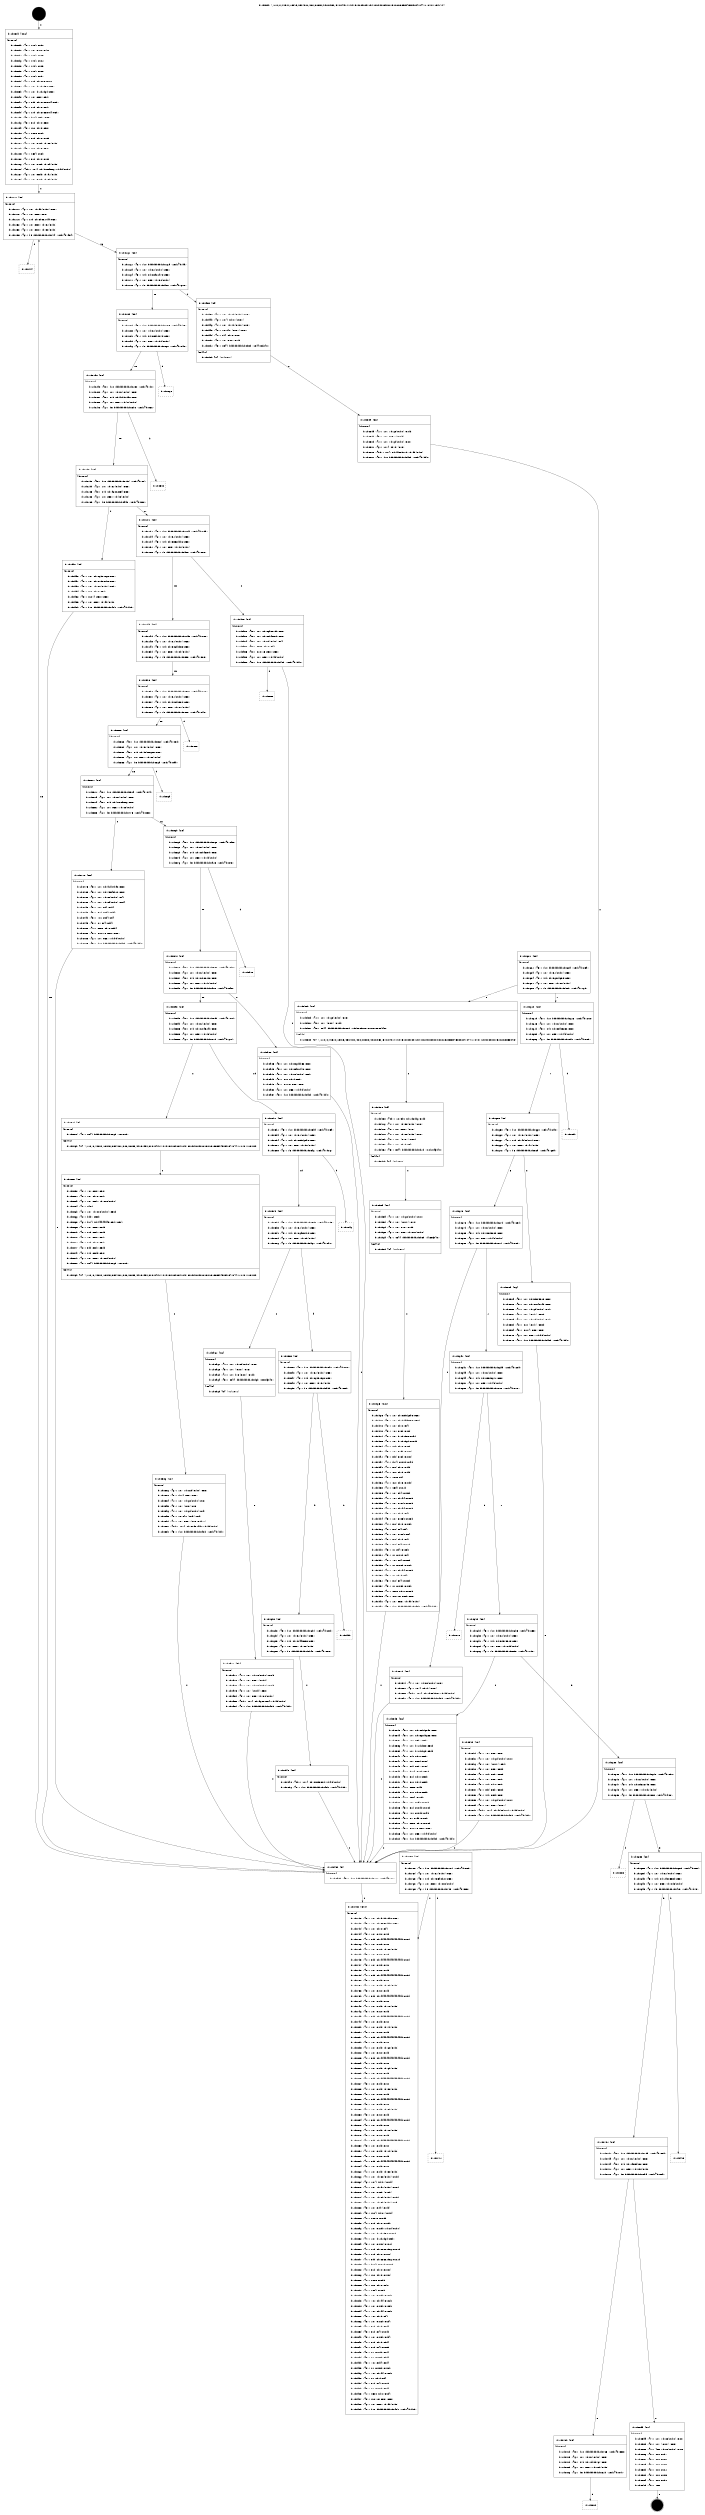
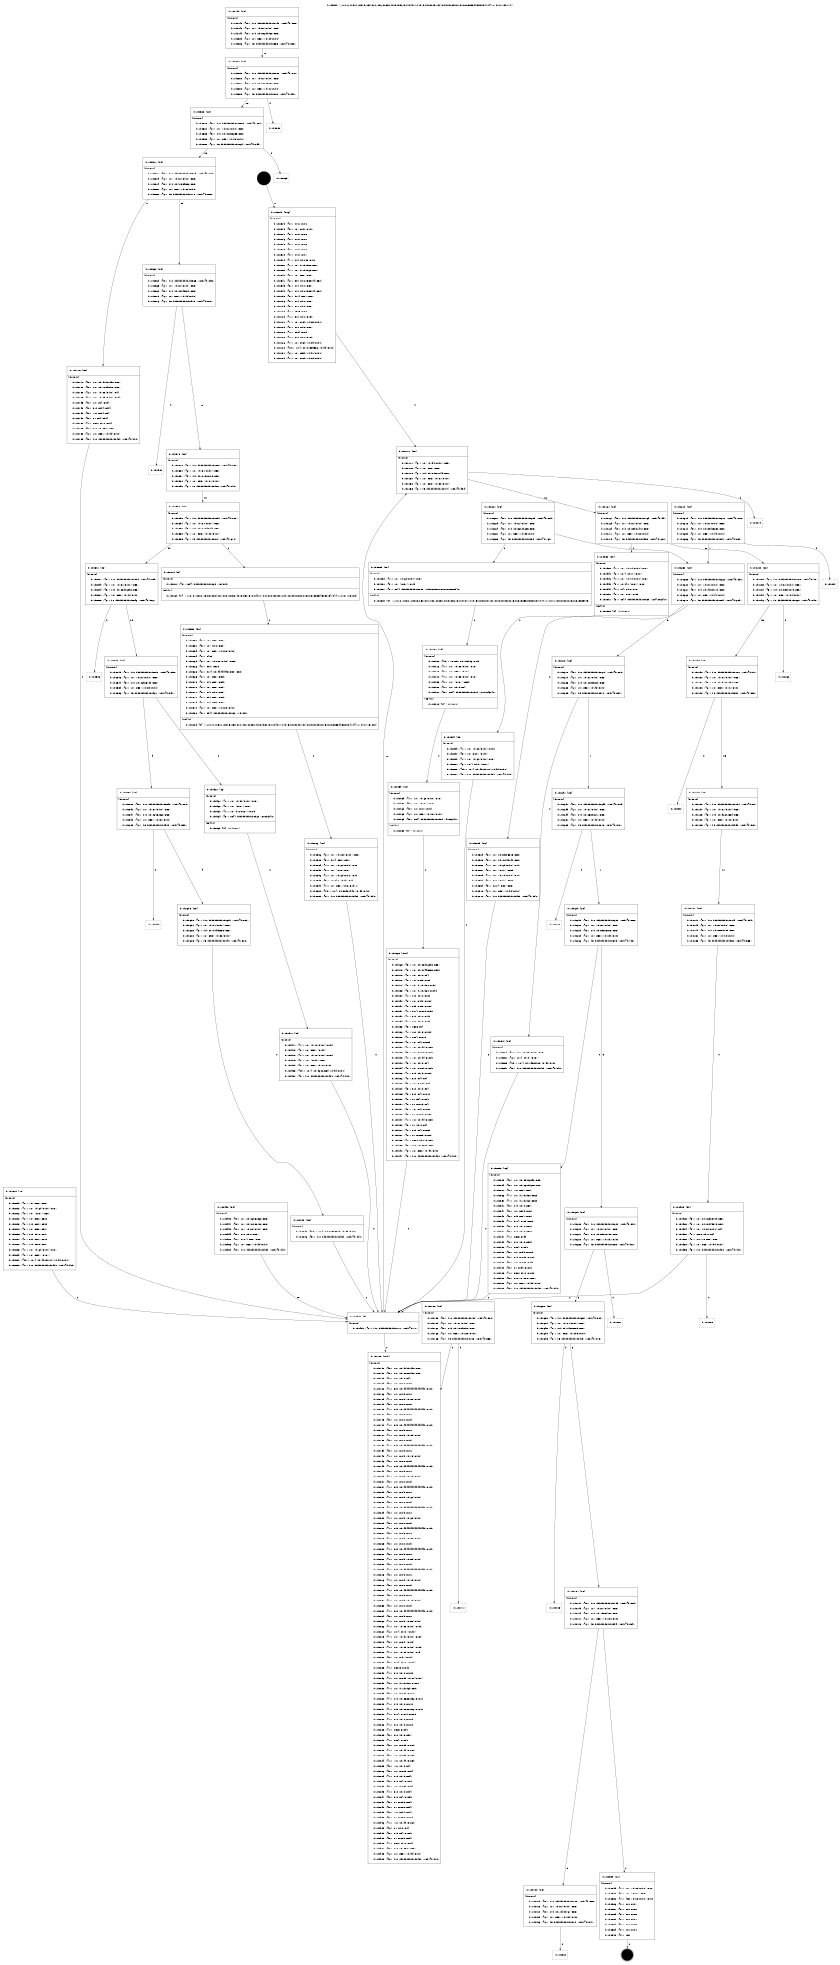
edge "0x4014b8 [28]" -> "0x401992 [30]": removed, label "1"
edge "0x4014d4 [28]" -> "0x4014f0 [28]": removed, label "13"
edge "0x401624 [28]" -> "0x401640 [28]": now "0x401624 [28]" -> "0x40165c [28]"
node "0x4019ce [30]": removed
